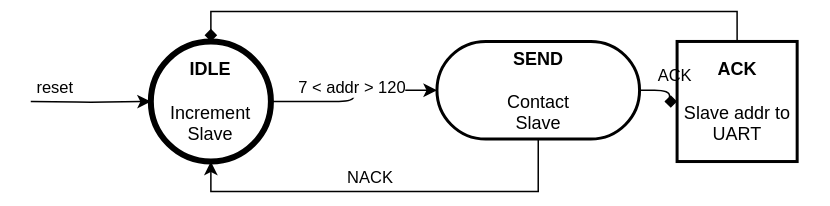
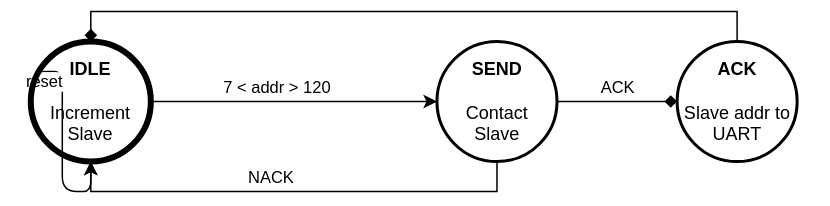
node "SEND Contact Slave": size 203x98 -> 120x120
node "IDLE Increment Slave": moved (211, 101) -> (91, 101)
node "ACK Slave addr to UART": shape rectangle -> rounded rectangle
